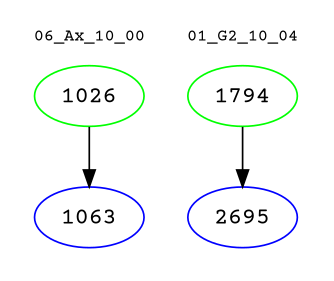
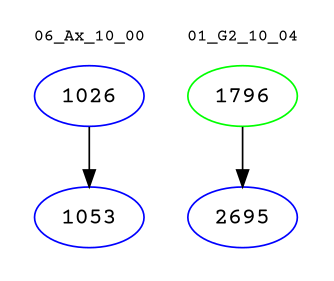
node "1026": color green -> blue
node "1794": label "1794" -> "1796"
node "1063": label "1063" -> "1053"
